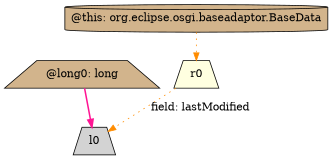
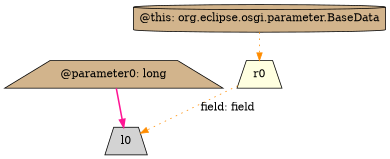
node "@this: org.eclipse.osgi.baseadaptor.BaseData": label "@this: org.eclipse.osgi.baseadaptor.BaseData" -> "@this: org.eclipse.osgi.parameter.BaseData"
node "@long0: long": label "@long0: long" -> "@parameter0: long"
edge "r0" -> "l0": label "field: lastModified" -> "field: field"
